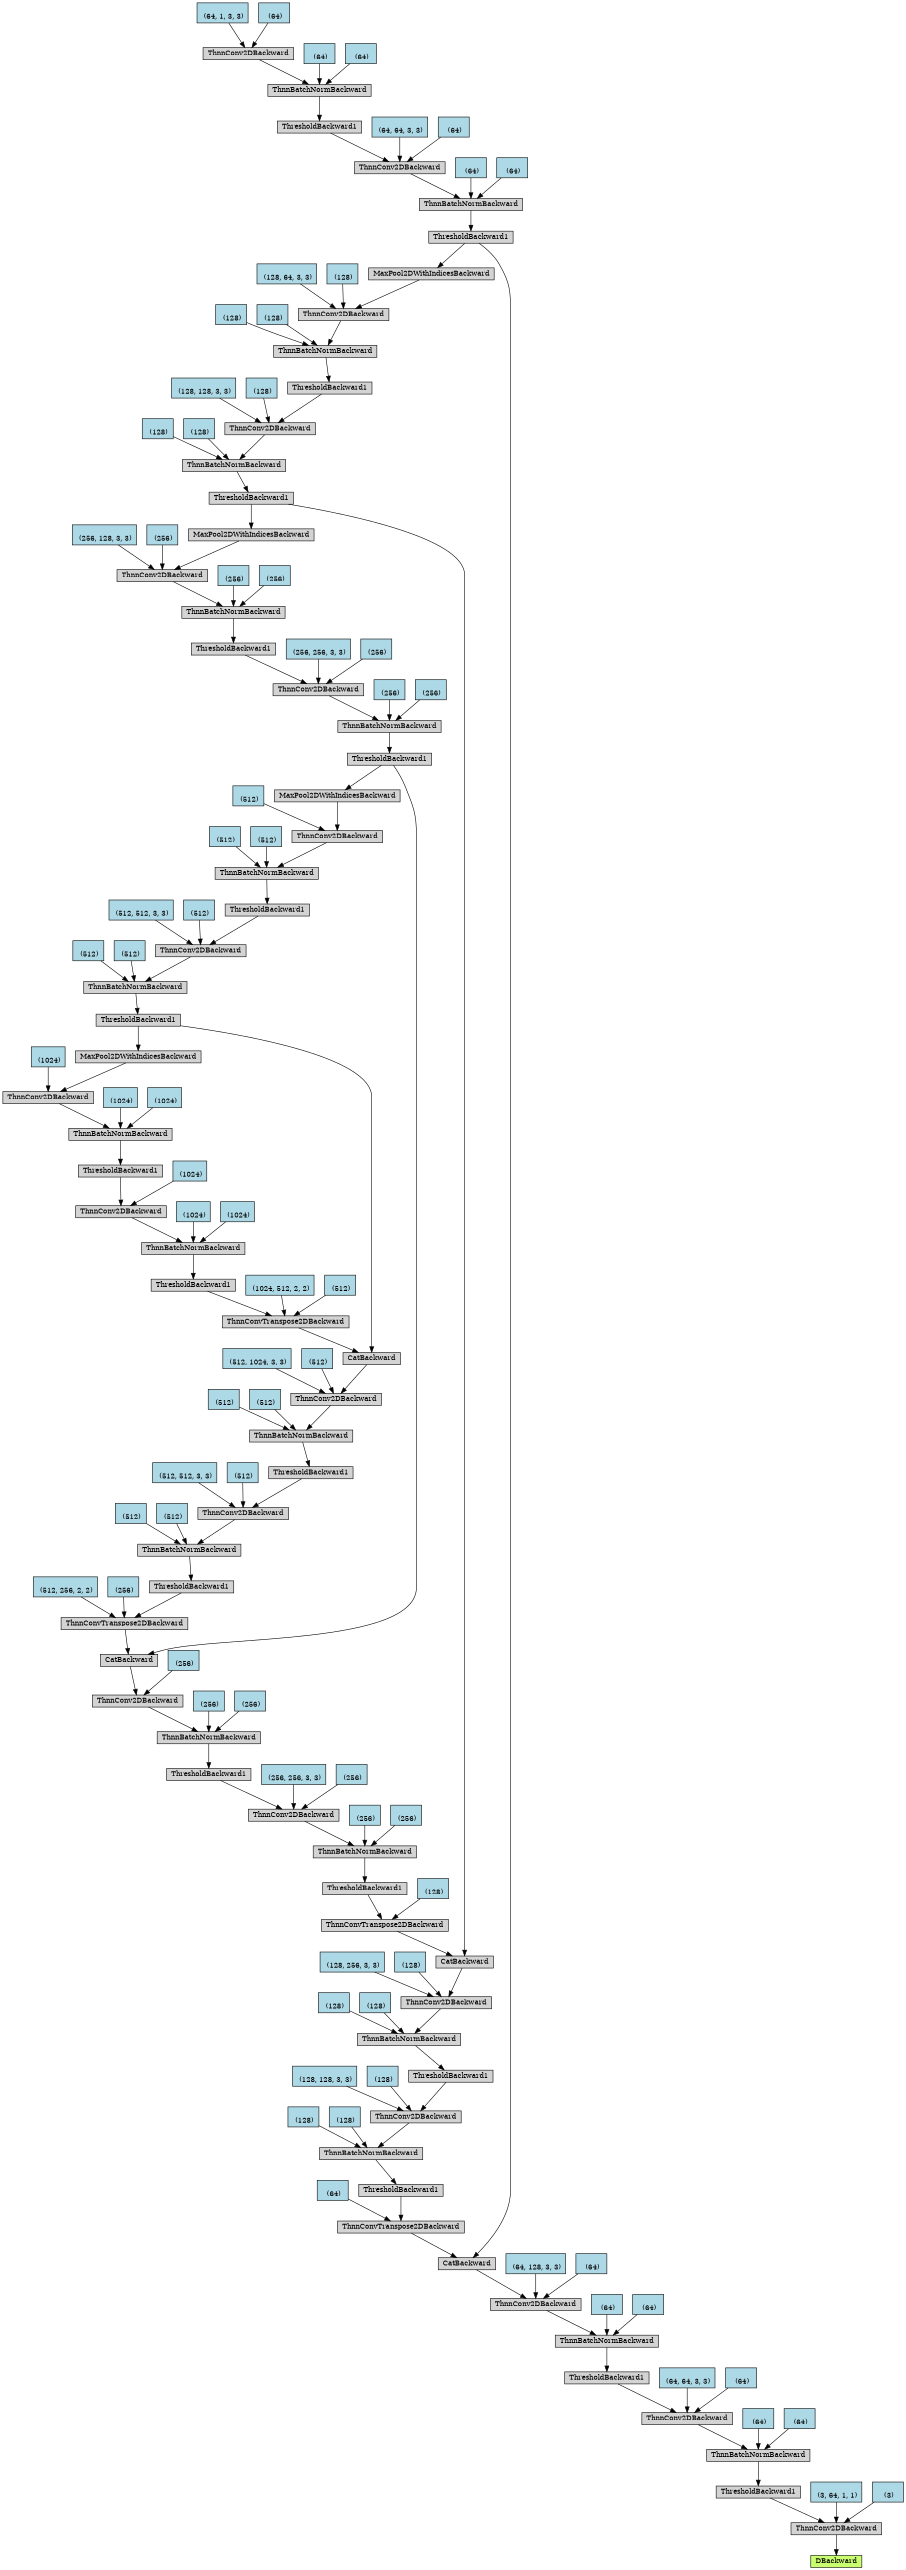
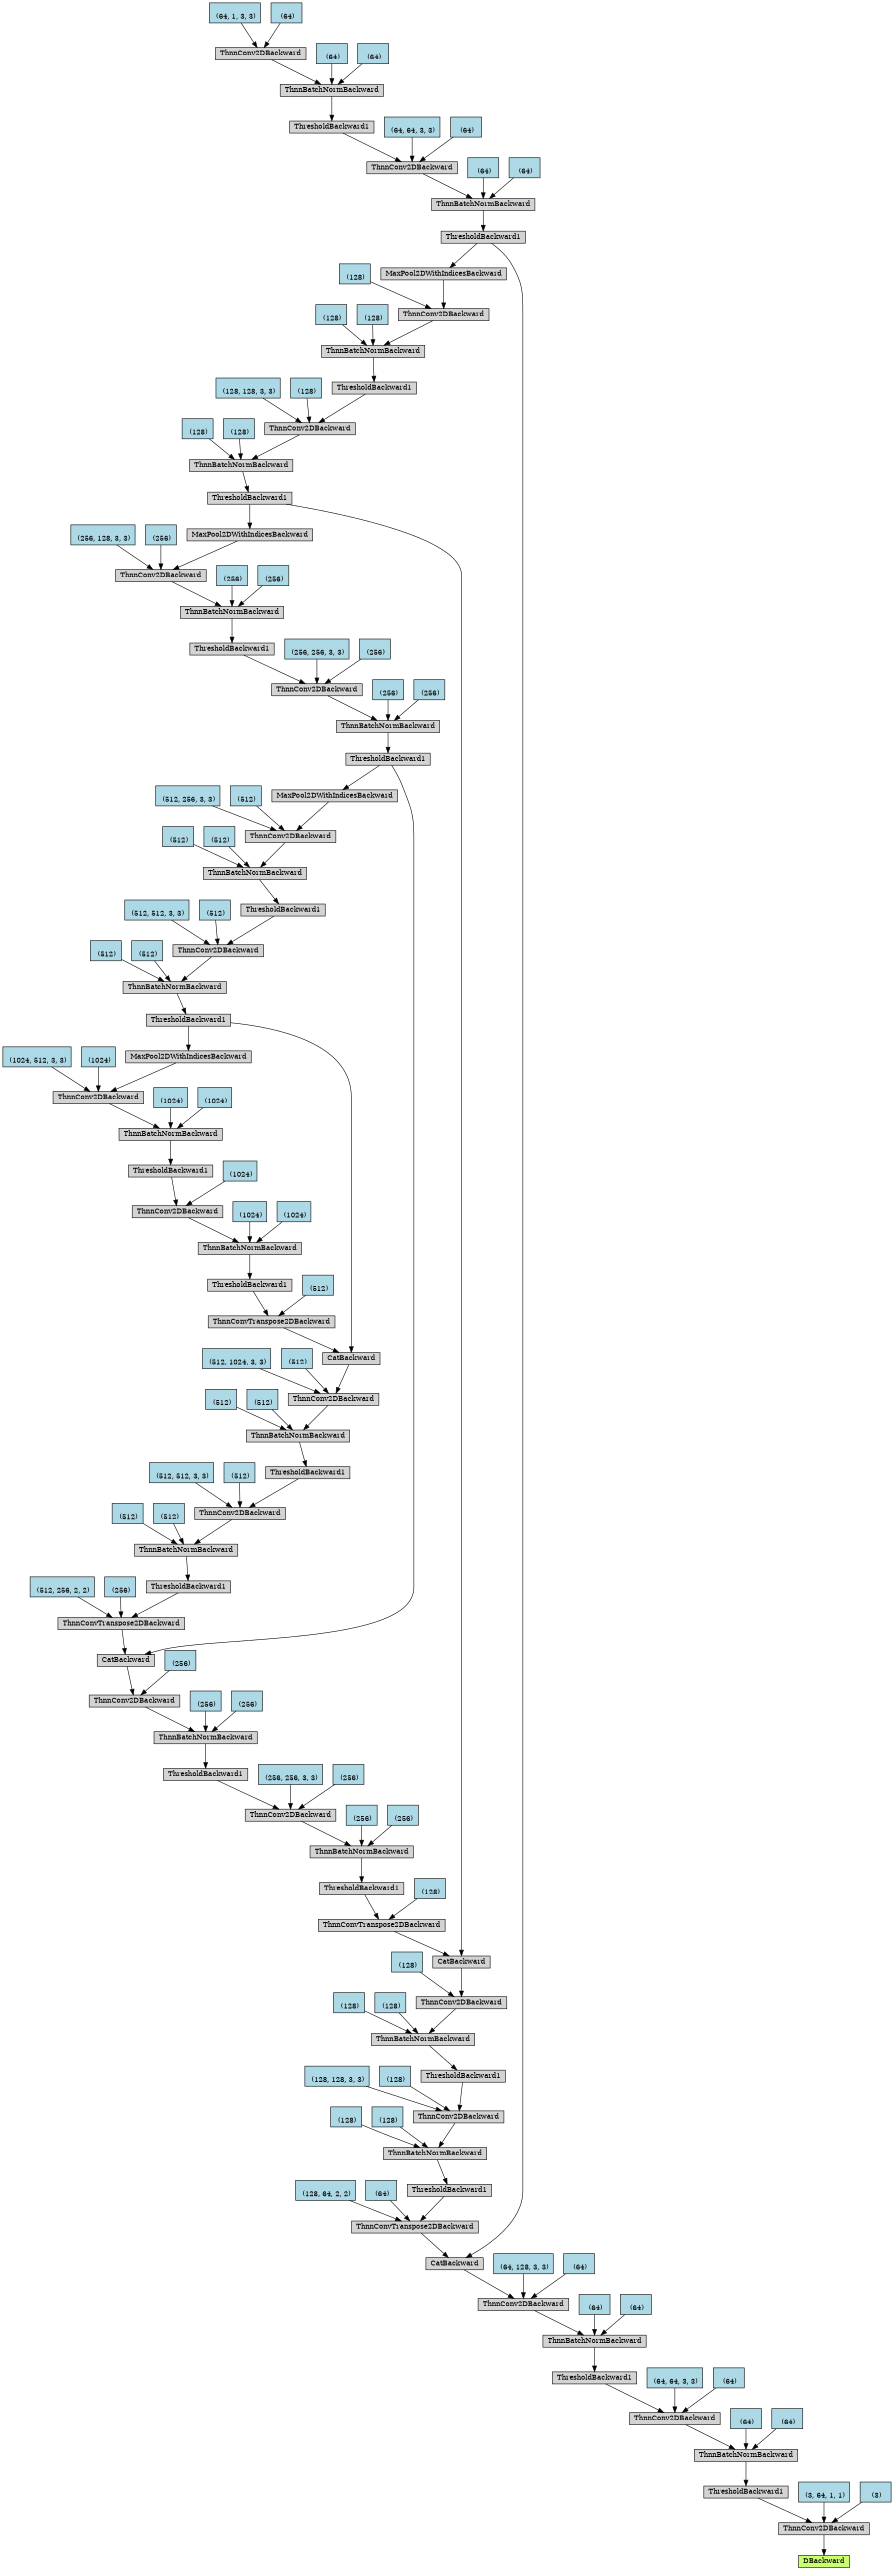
node "(128, 64, 3, 3)": removed
node "(512, 256, 3, 3)": added
node "(1024, 512, 3, 3)": added
node "(1024, 512, 2, 2)": removed
node "(128, 256, 3, 3)": removed
node "(128, 64, 2, 2)": added
